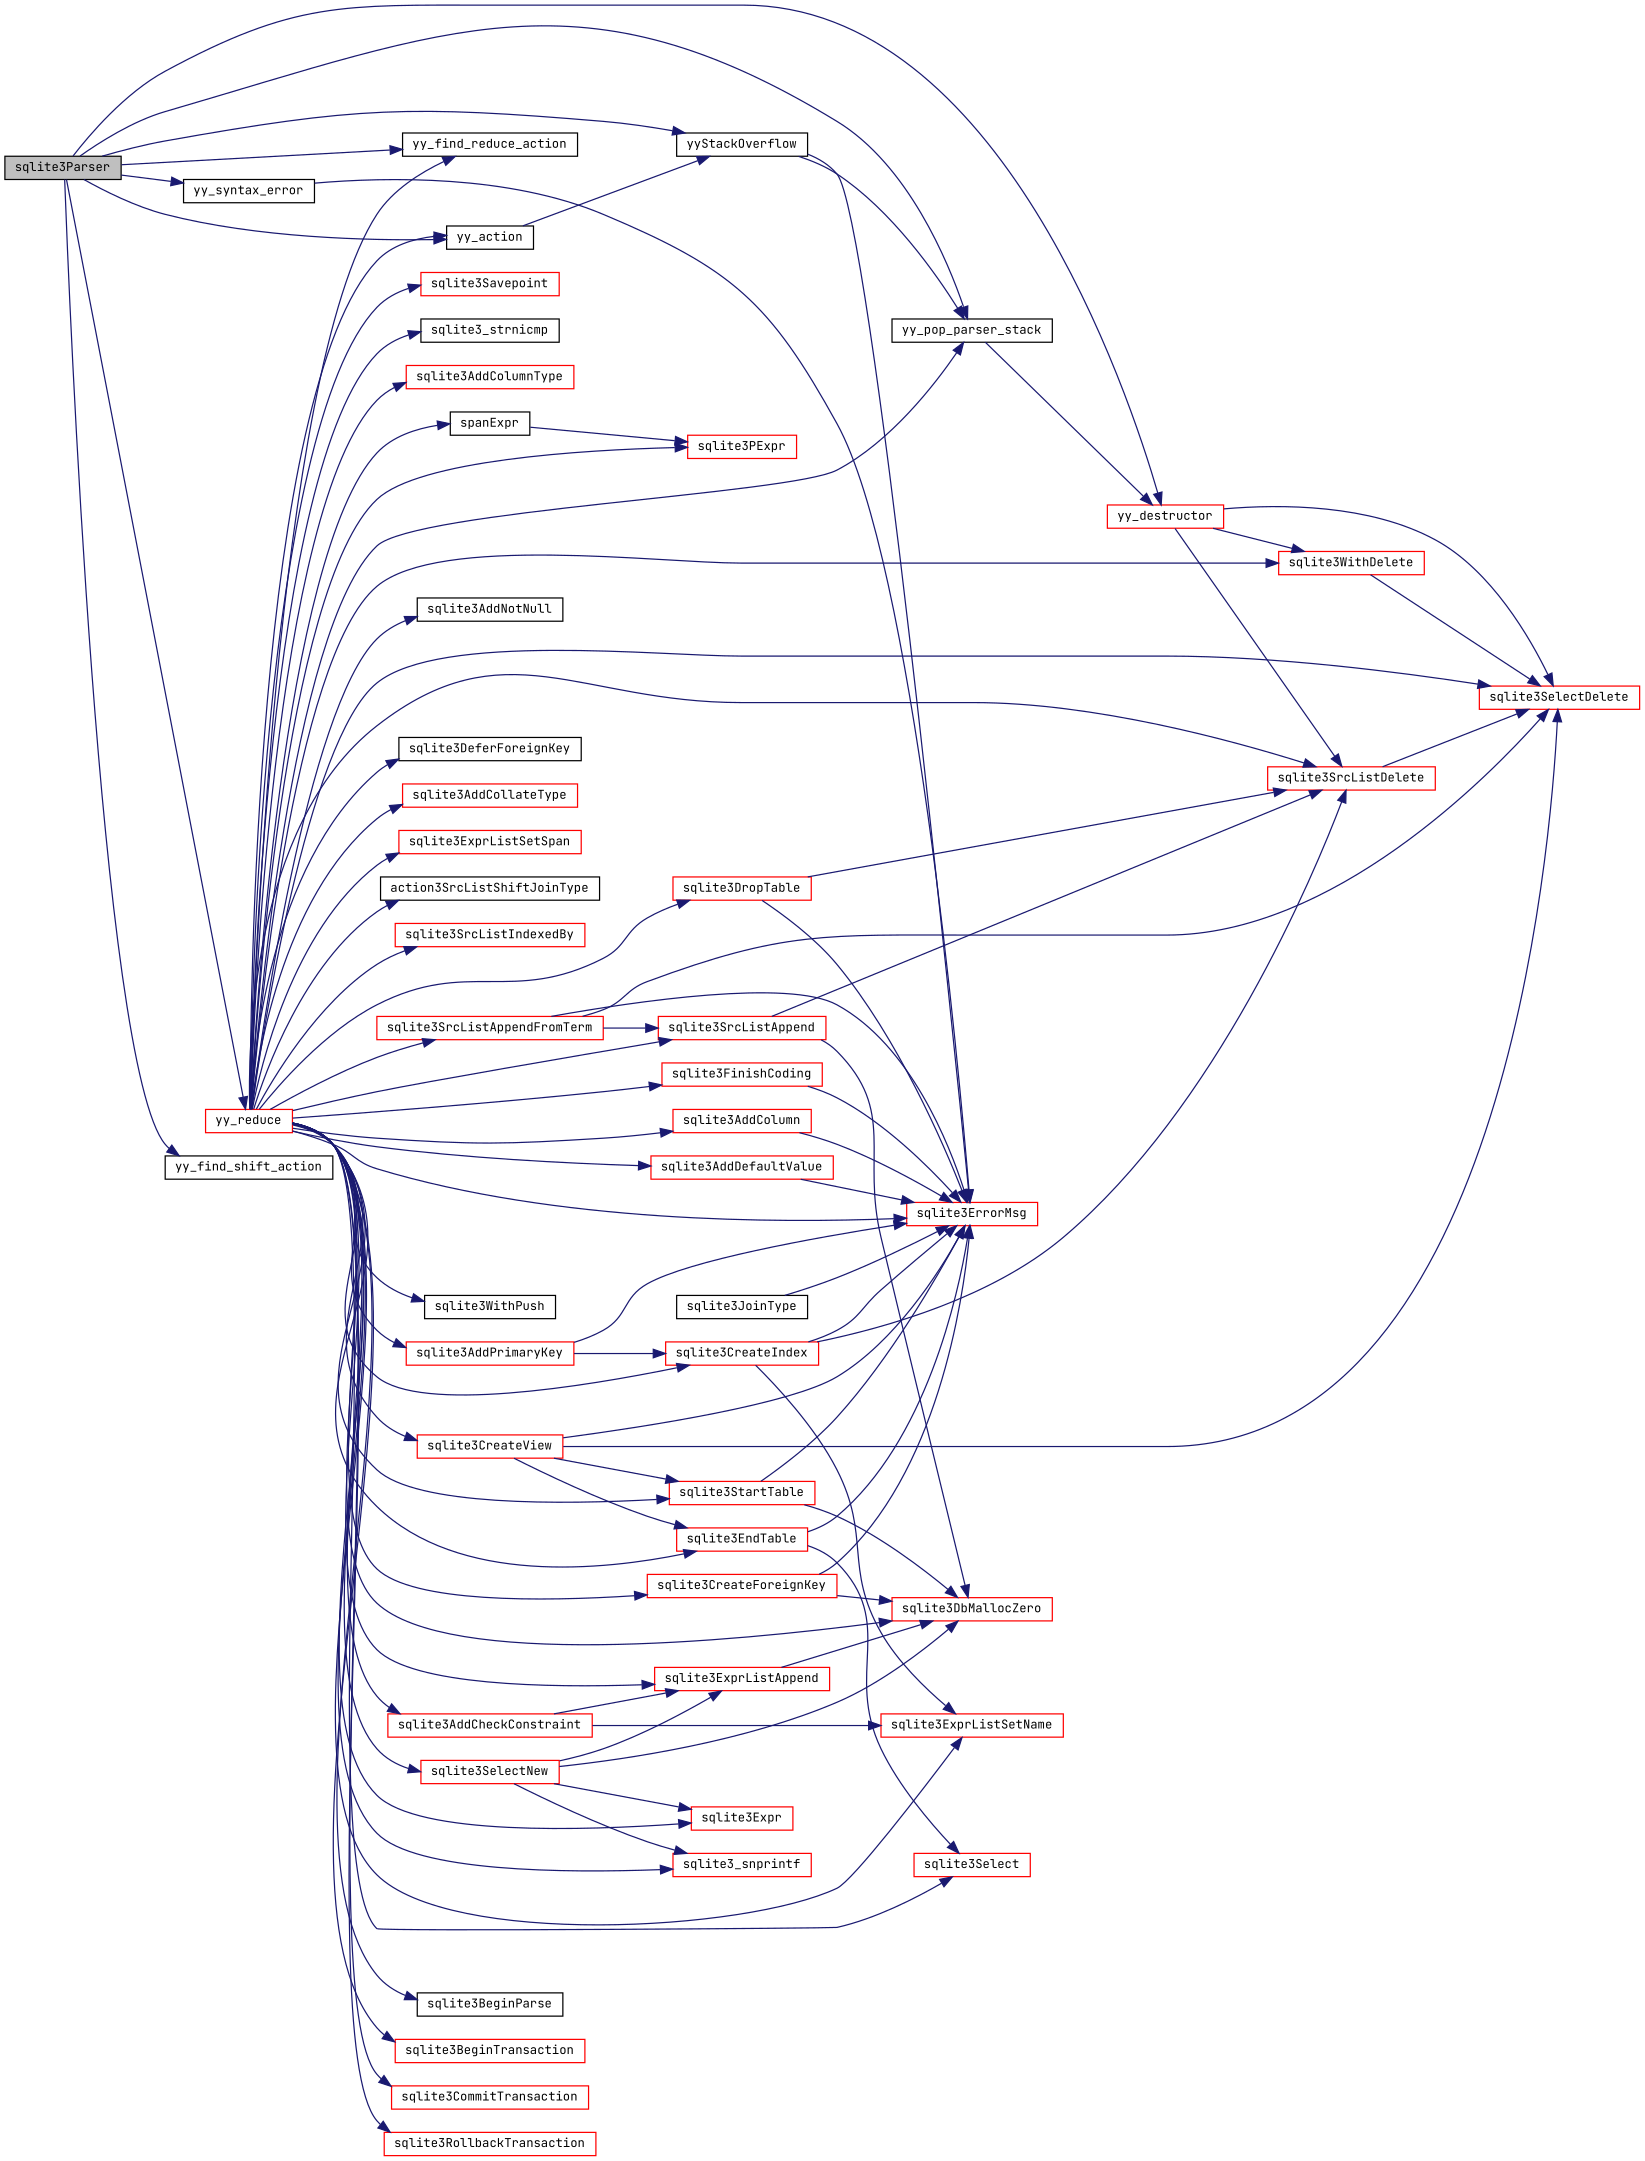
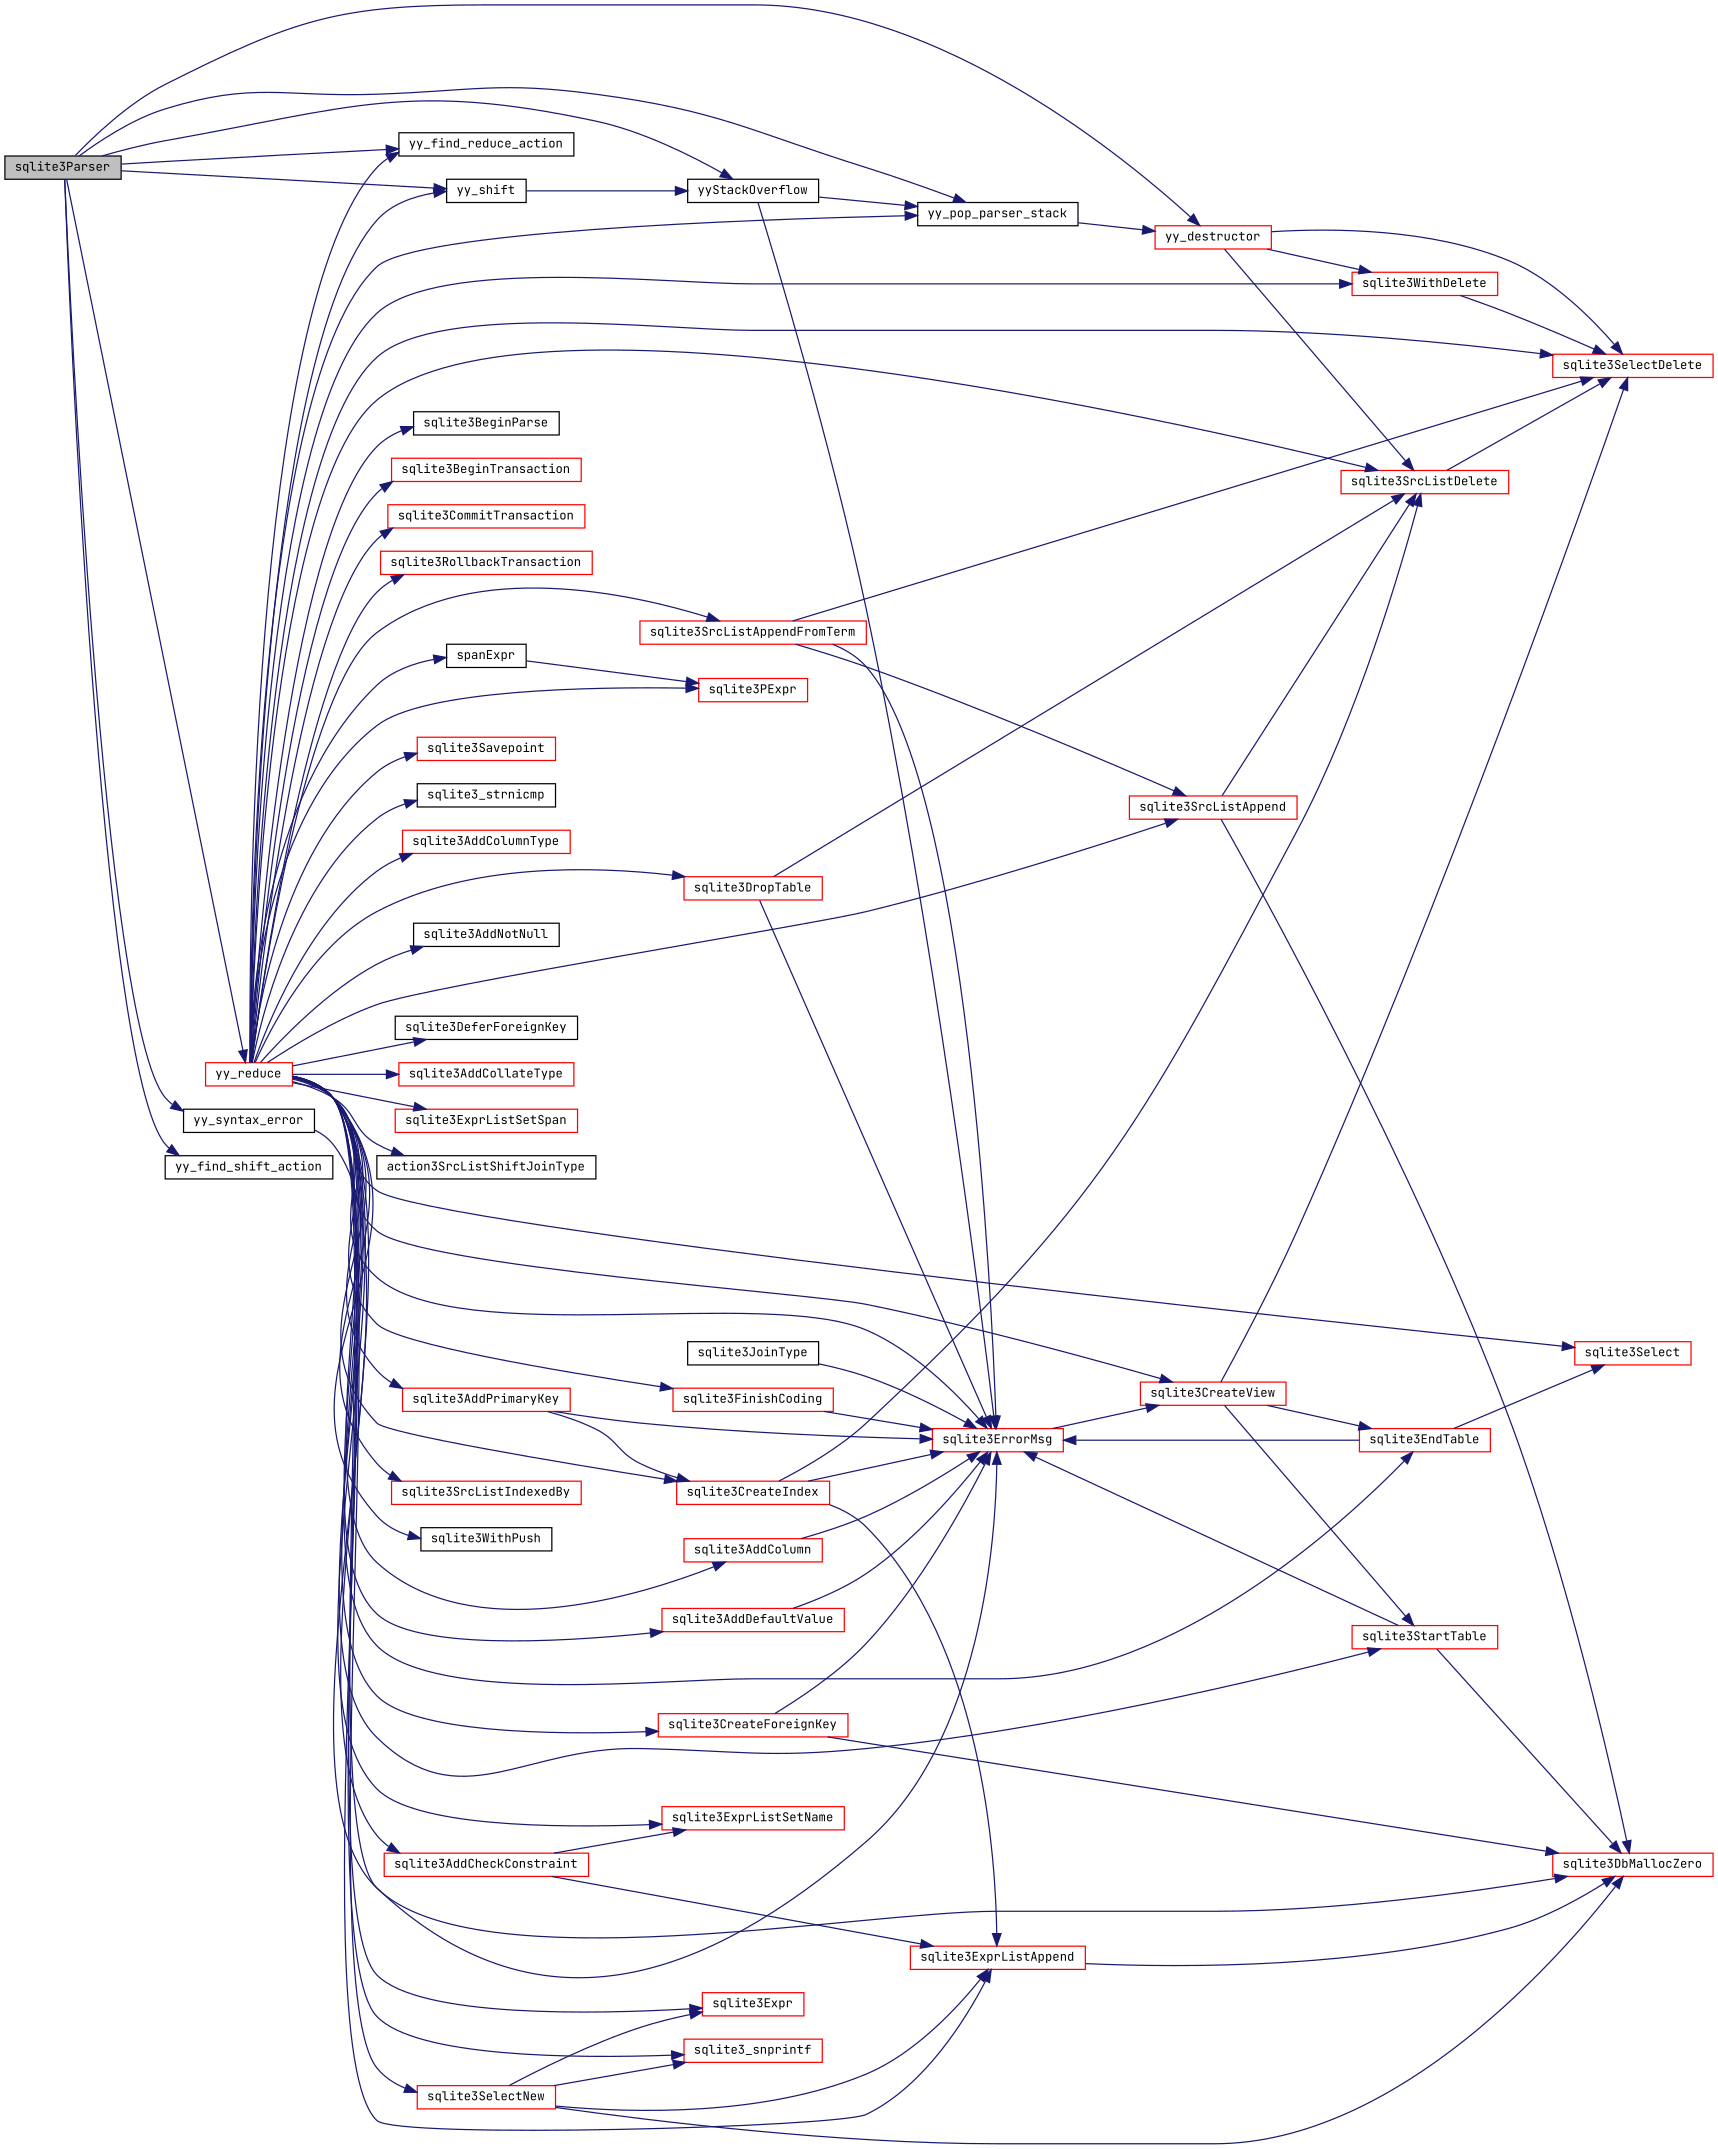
node "yy_action": label "yy_action" -> "yy_shift"
edge "sqlite3CreateView" -> "sqlite3ErrorMsg": reversed
edge "sqlite3CreateIndex" -> "sqlite3ExprListSetName": now "sqlite3CreateIndex" -> "sqlite3ExprListAppend"
